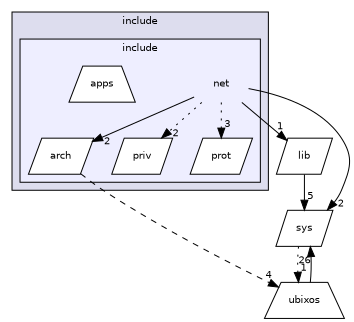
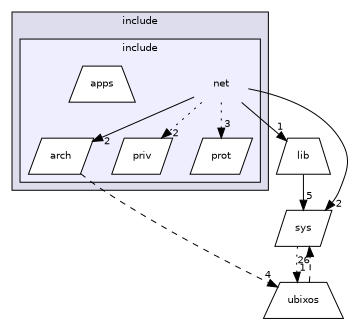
node "lib": shape parallelogram -> trapezium
edge "ubixos" -> "sys": style solid -> dashed
